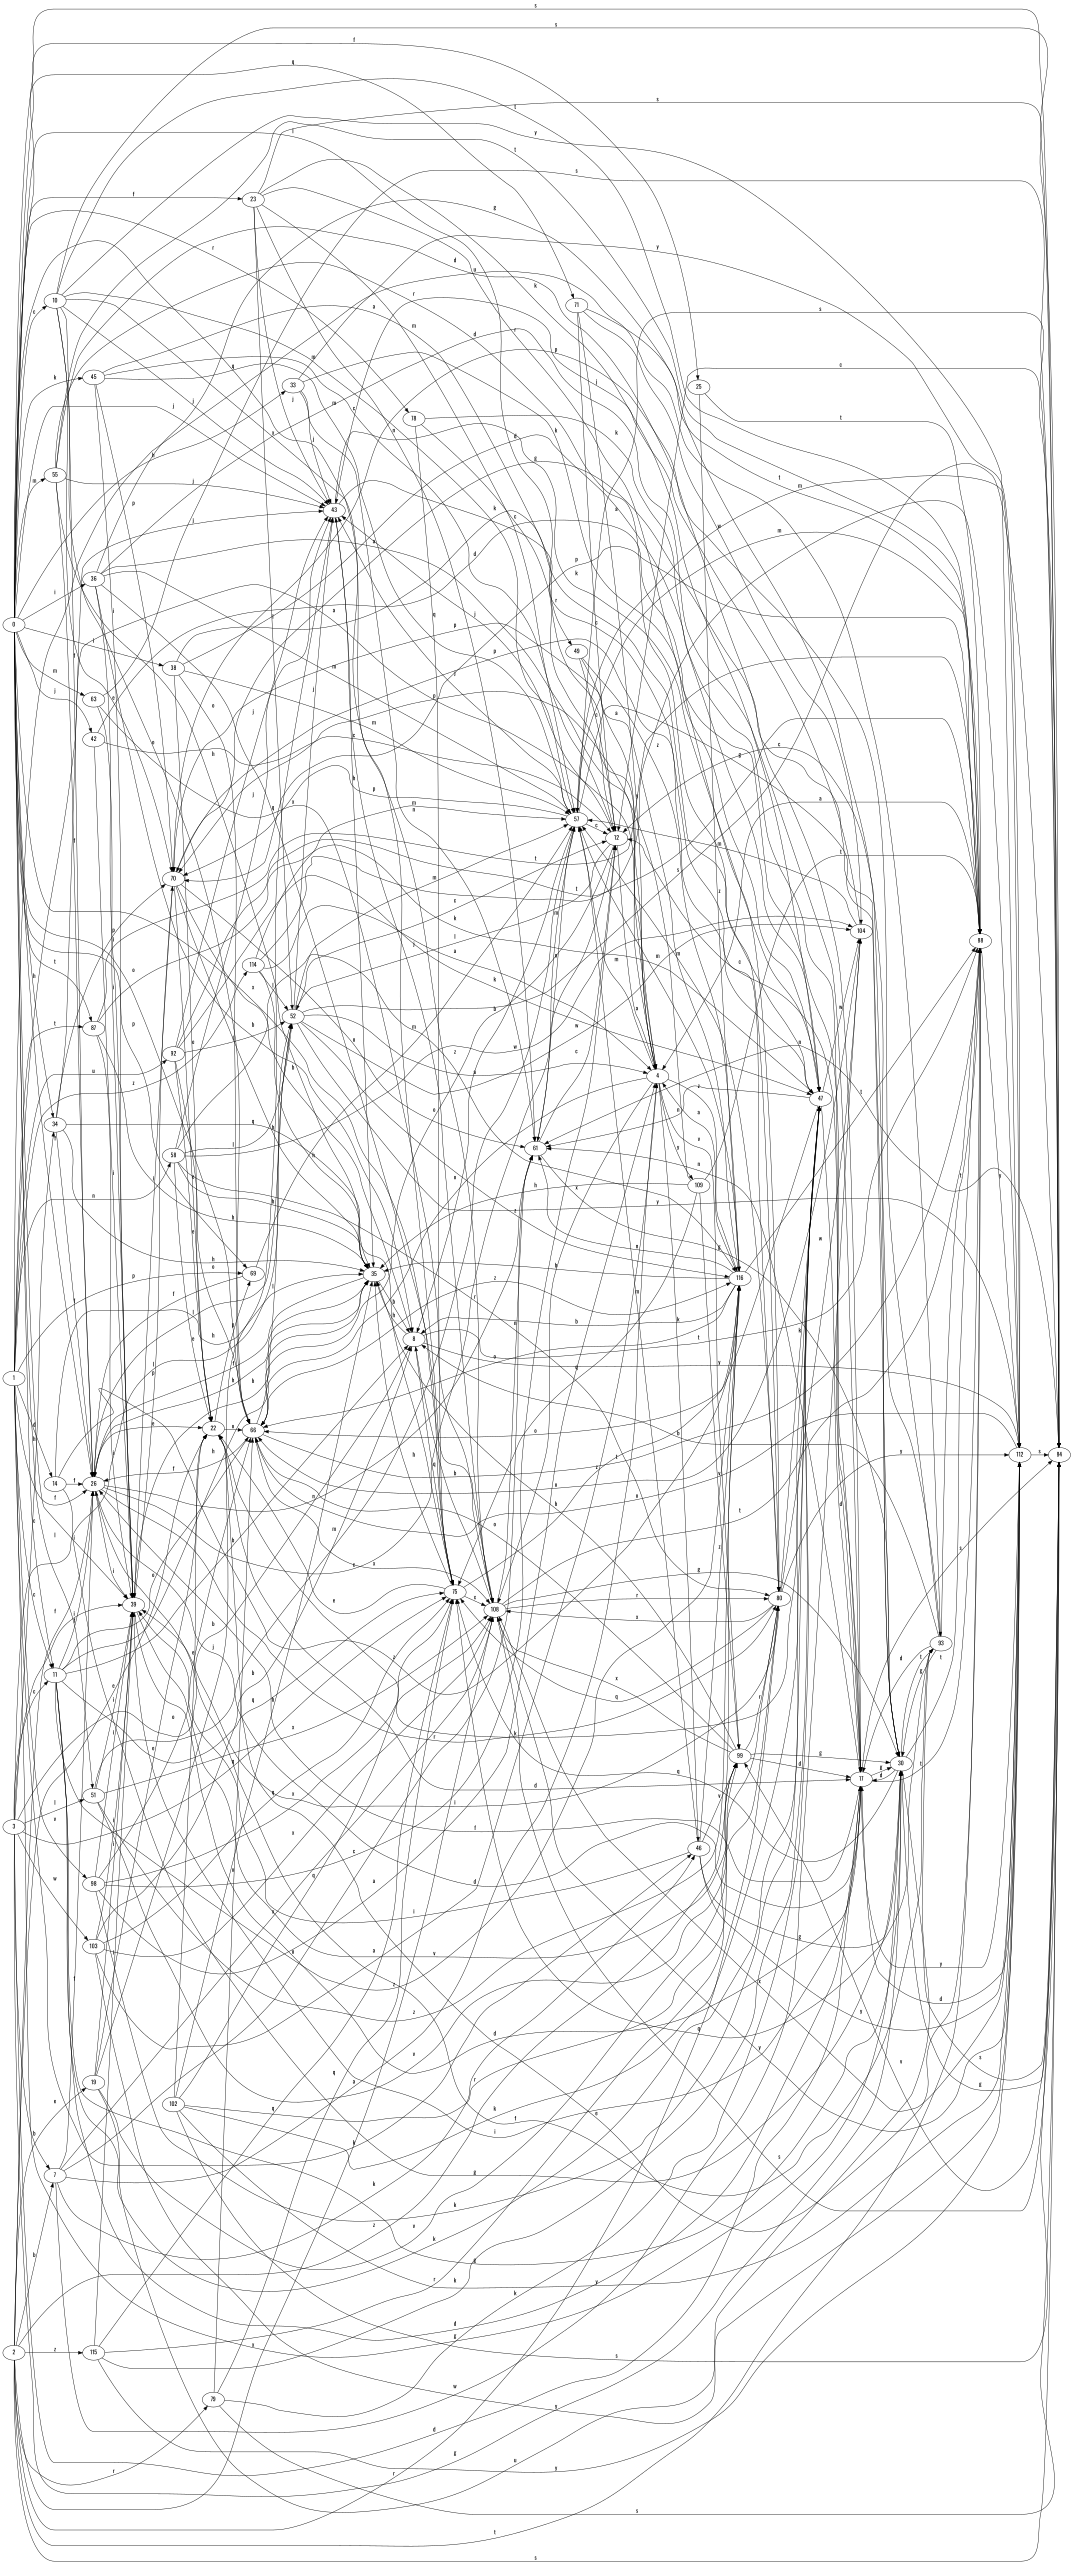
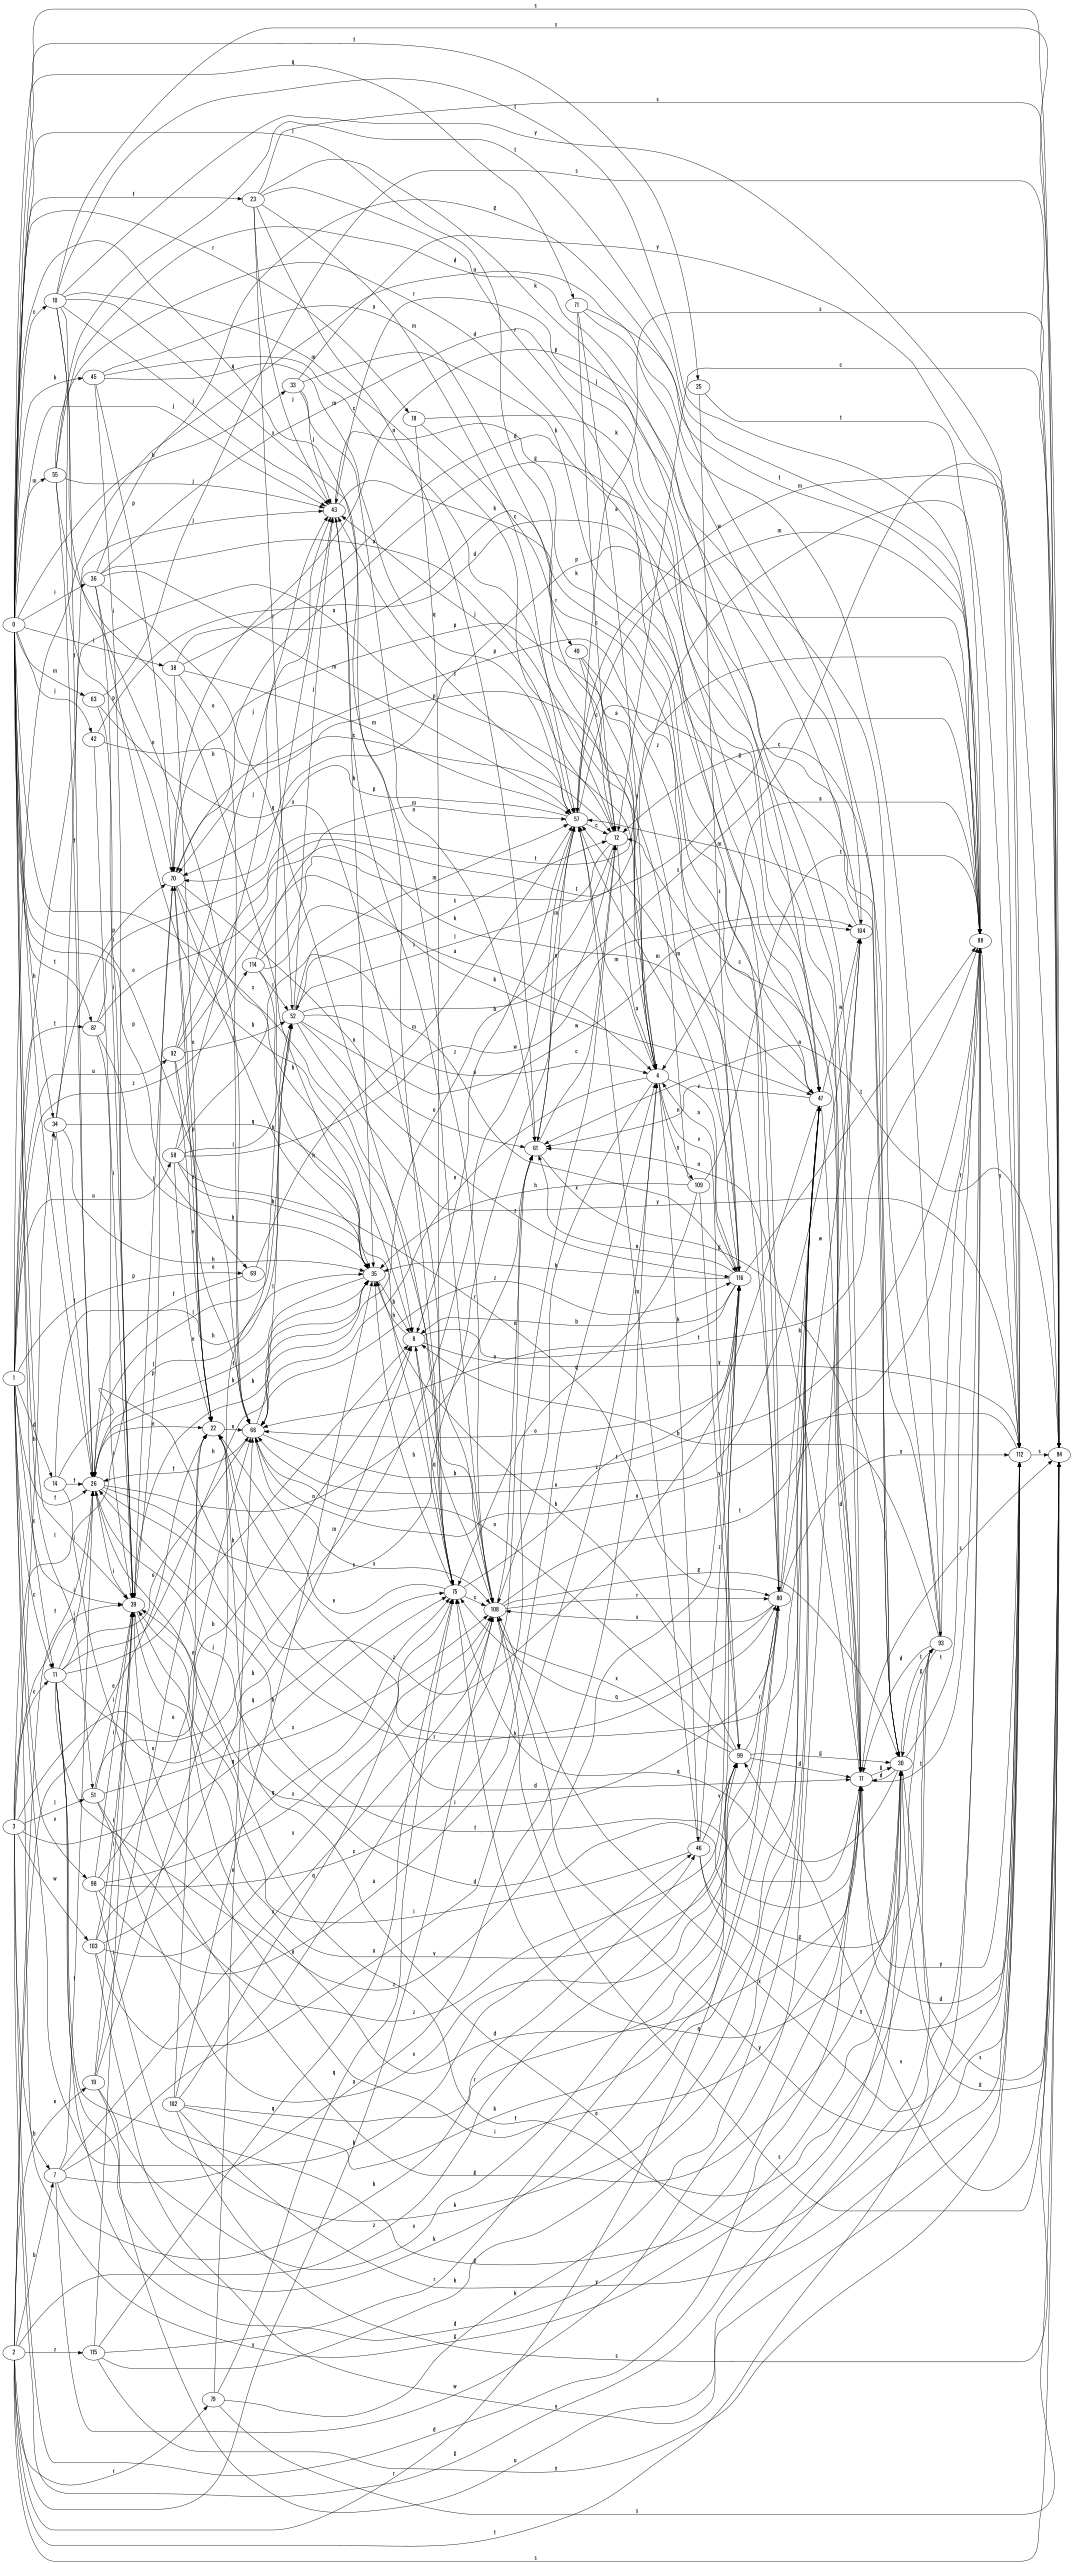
edge "10" -> "70": label "e" -> "p"
edge "22" -> "69": now "22" -> "70"
edge "1" -> "39": added, label "i"
